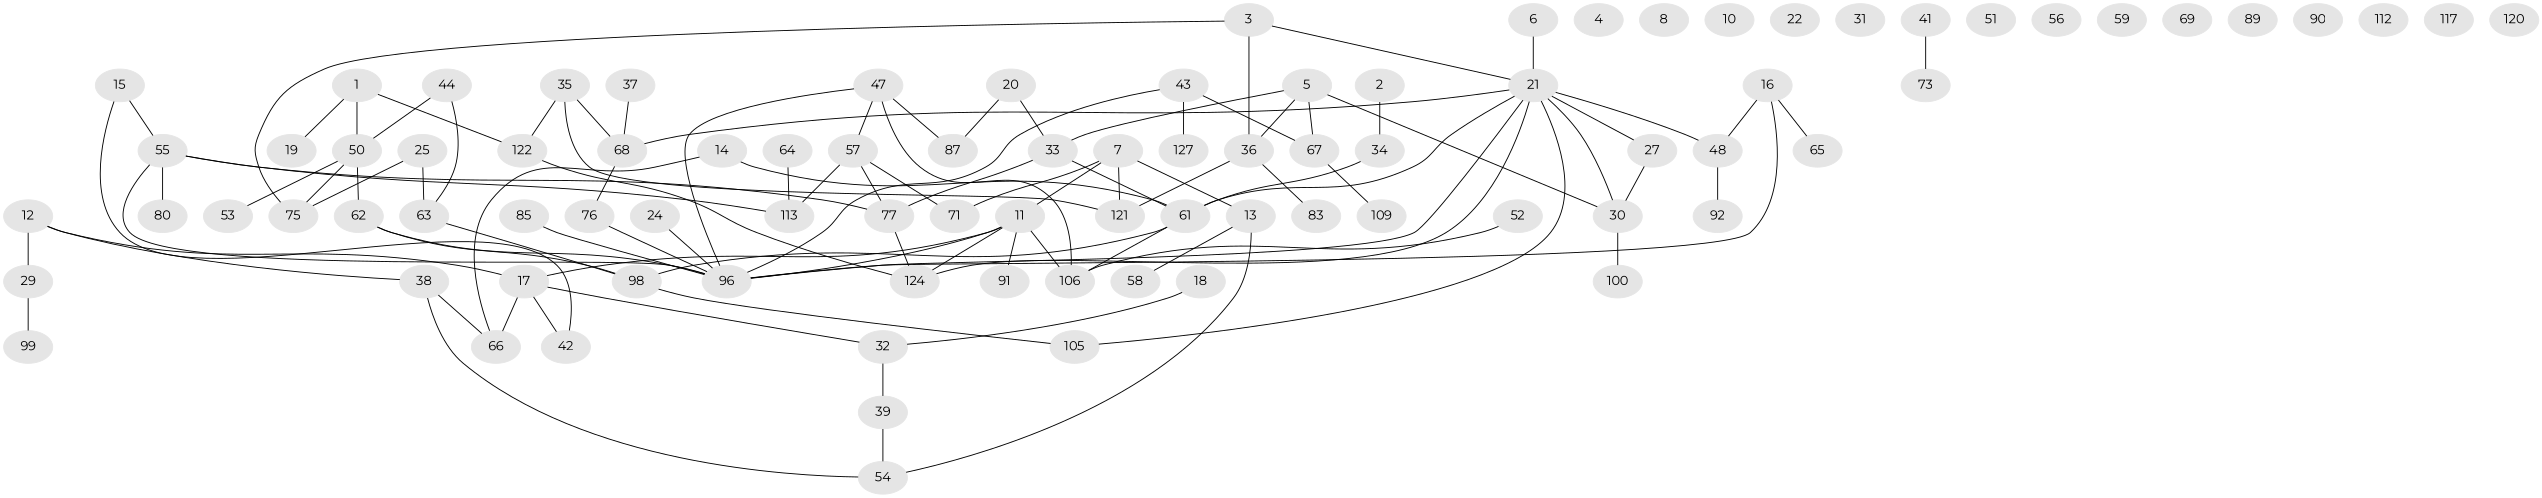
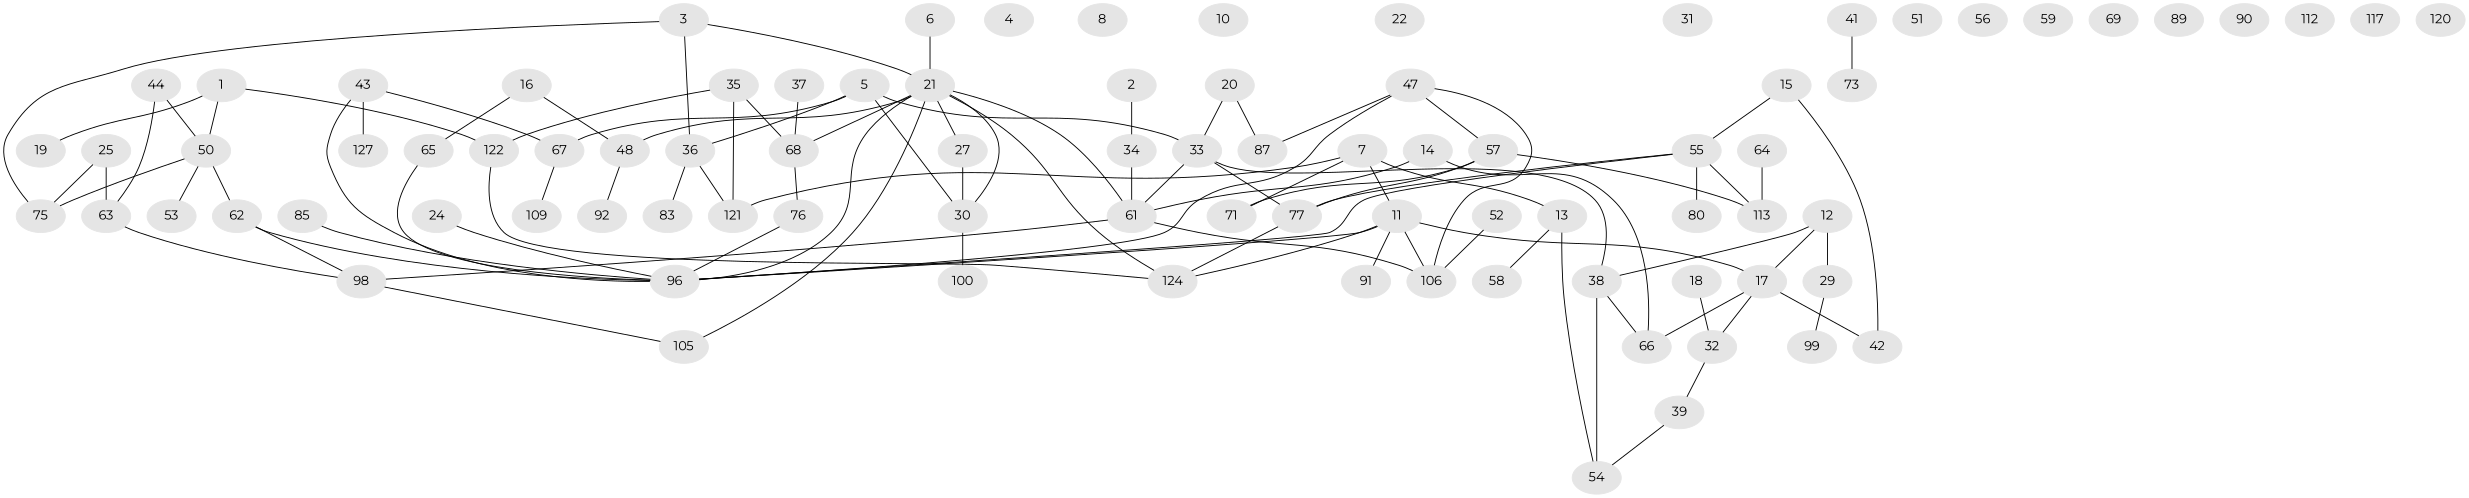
edge "33" -- "38": added
edge "16" -- "96": now "65" -- "96"
